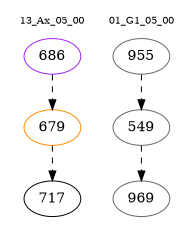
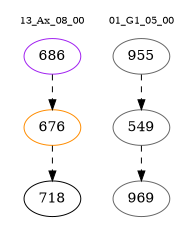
cluster "13_Ax_05_00": label "13_Ax_05_00" -> "13_Ax_08_00"
node "679": label "679" -> "676"
node "717": label "717" -> "718"
